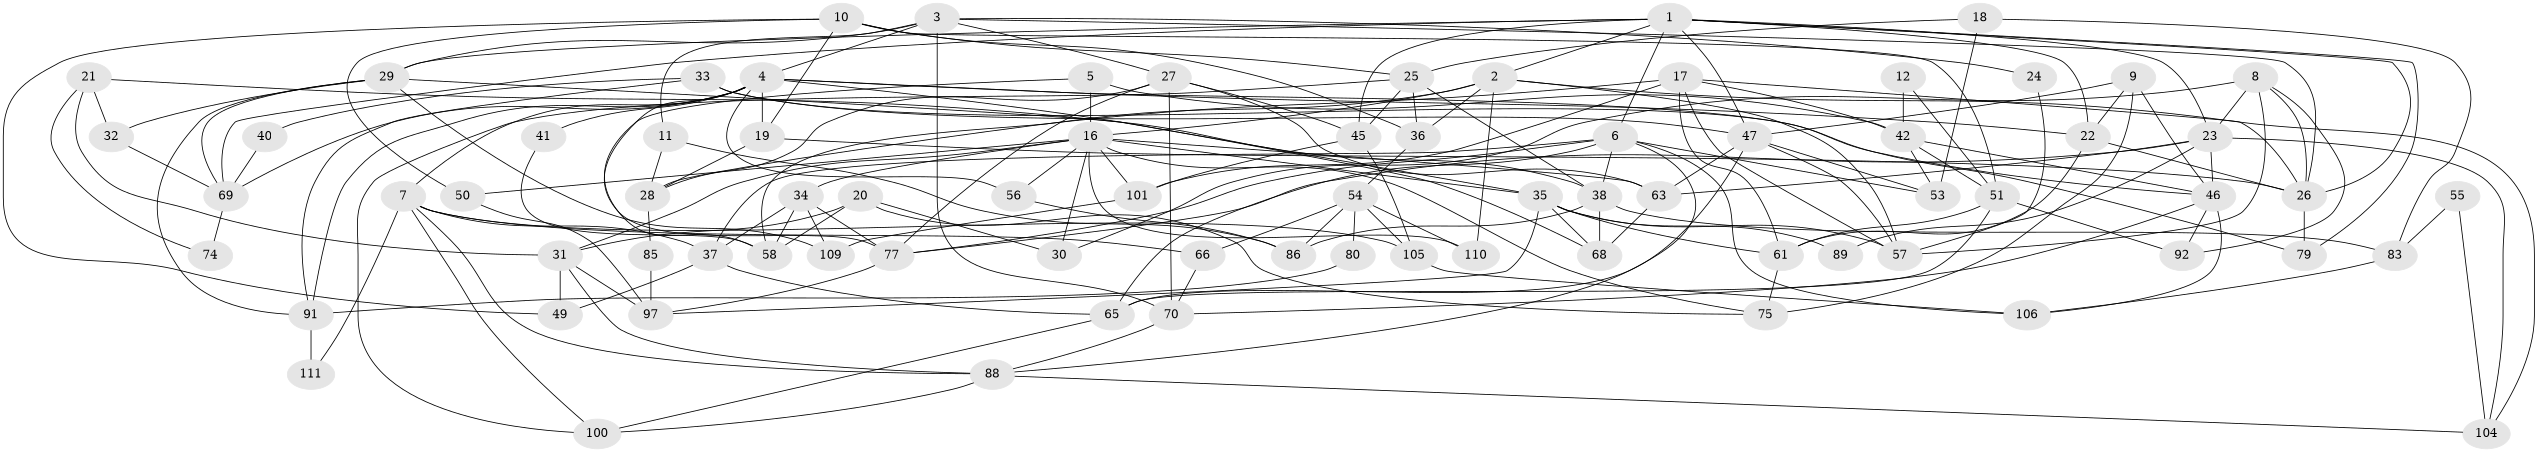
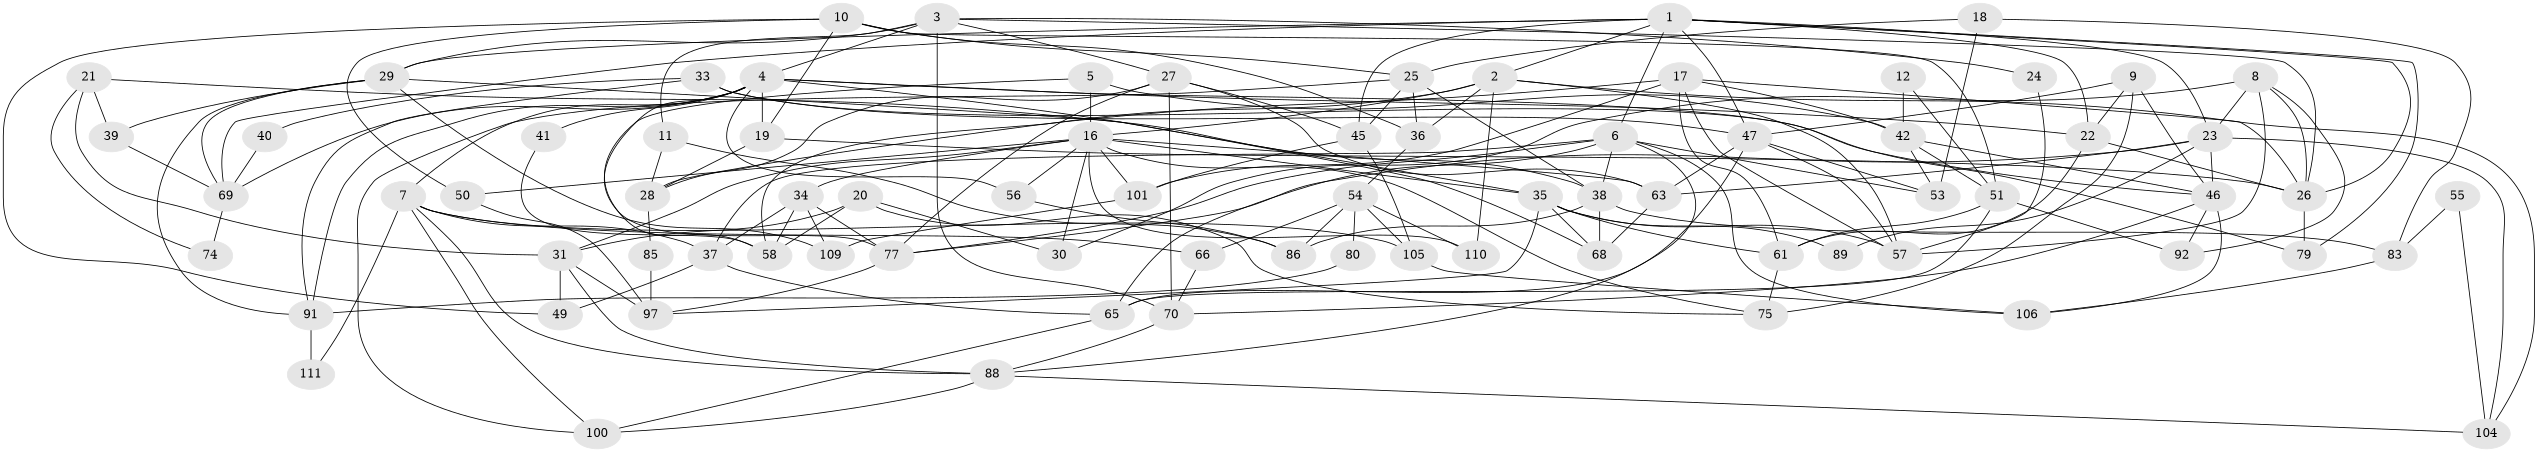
node "32": label "32" -> "39"
